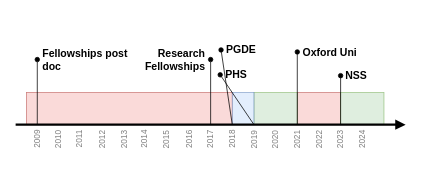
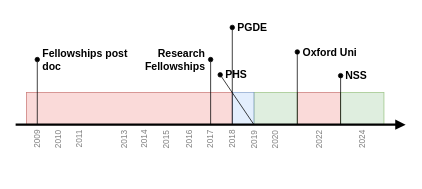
node "PGDE": moved (248, 50) -> (259, 27)
node "2012": removed
node "2021": removed
node "2023": removed
